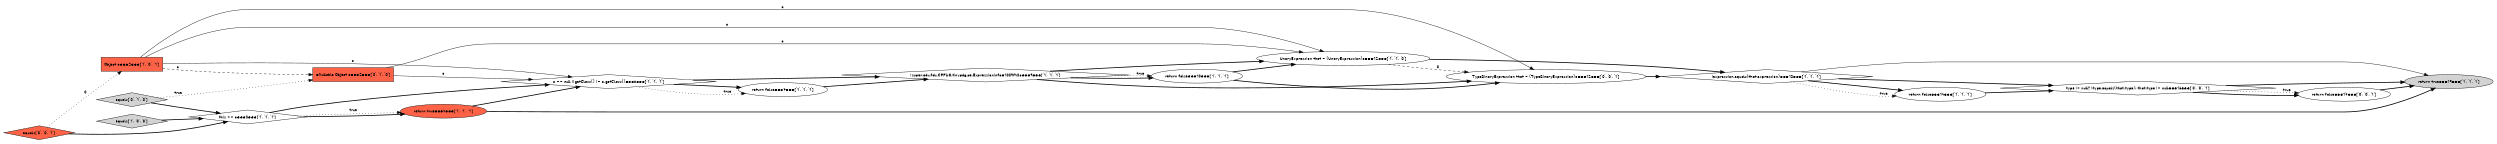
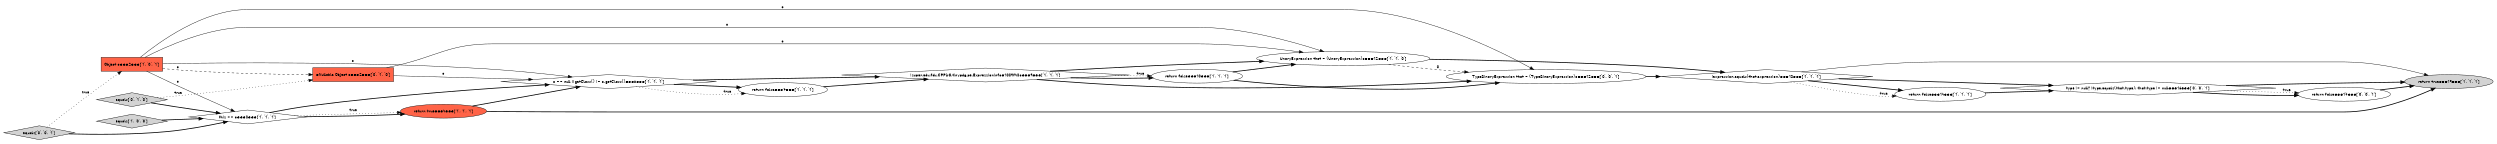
edge "Object o@@@2@@@['1', '0', '1']" -> "this == o@@@3@@@['1', '1', '1']": added, label "o"
edge "equals['0', '0', '1']" -> "Object o@@@2@@@['1', '0', '1']": label "0" -> "true"
node "equals['0', '0', '1']": fillcolor tomato -> lightgray
